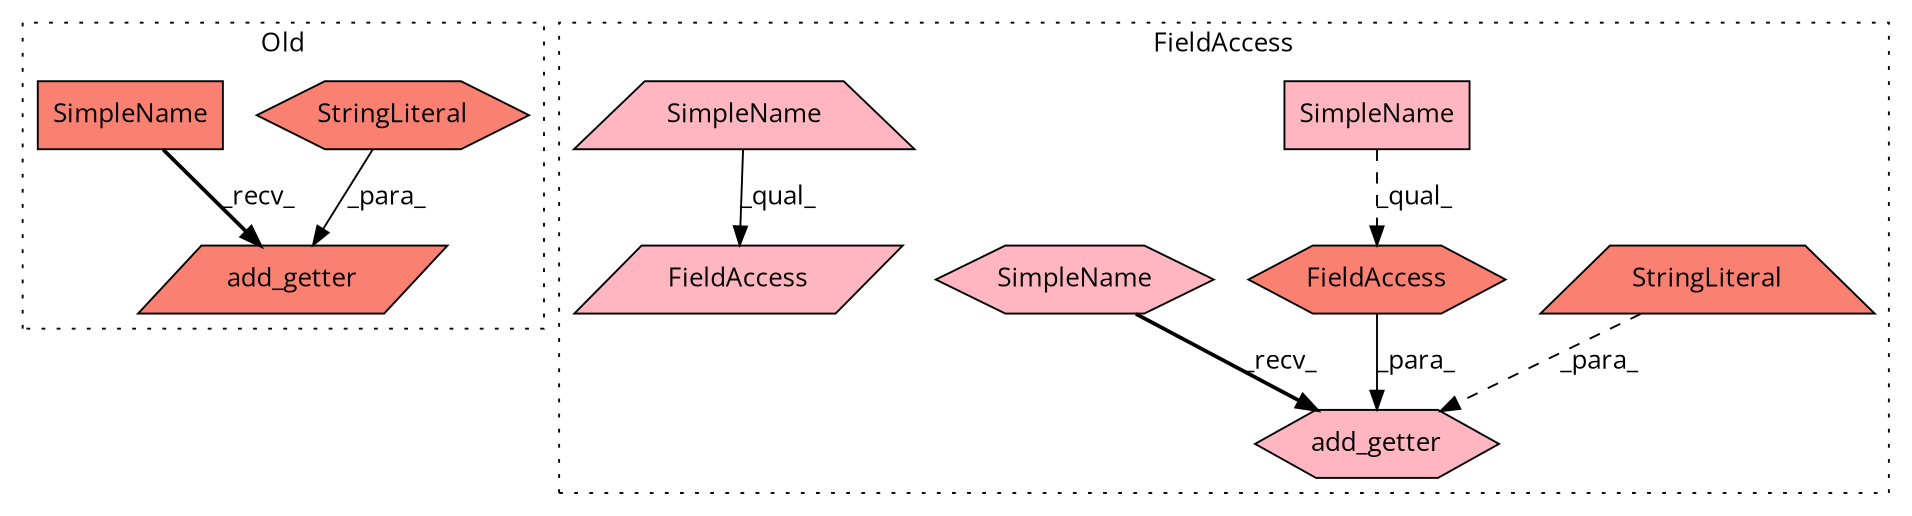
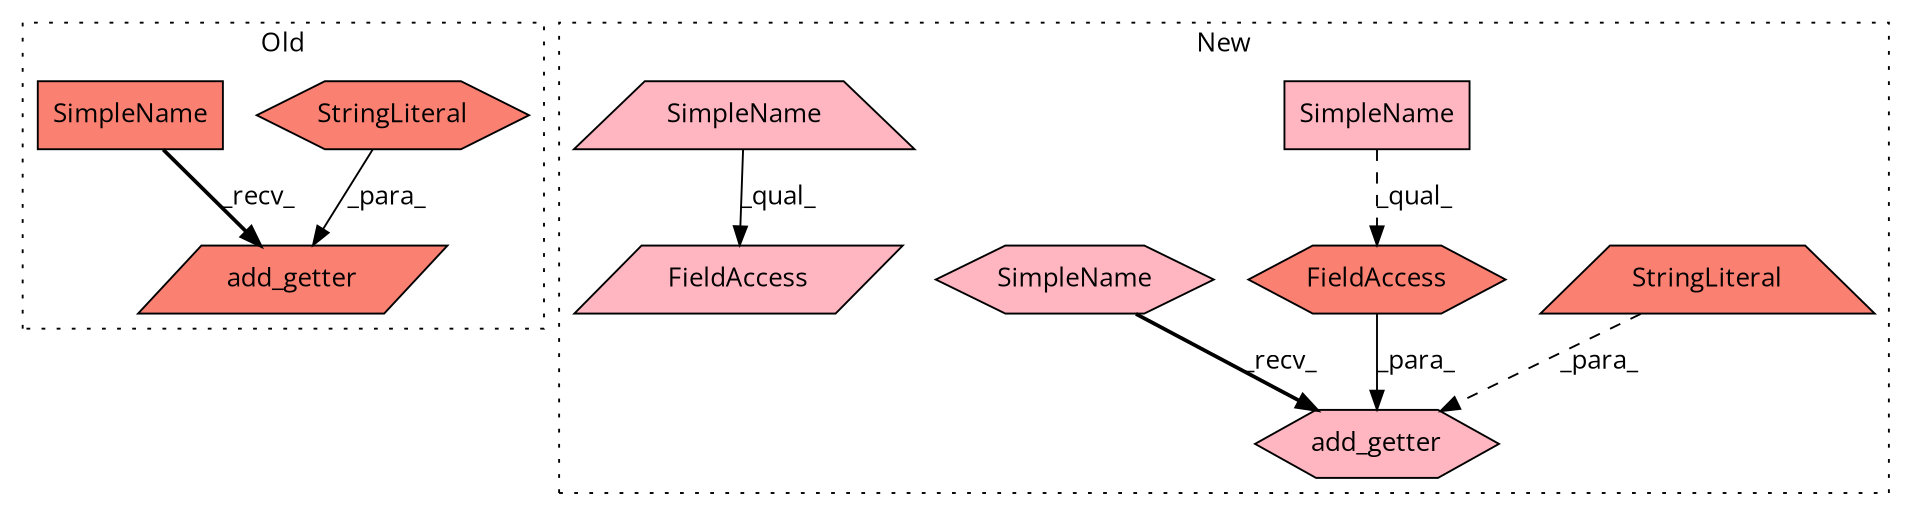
cluster "FieldAccess": label "FieldAccess" -> "New"
